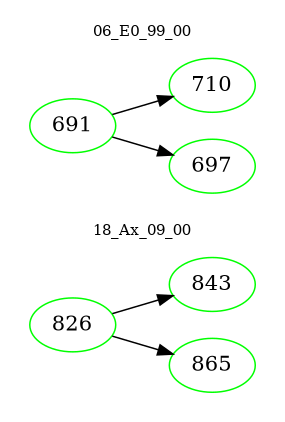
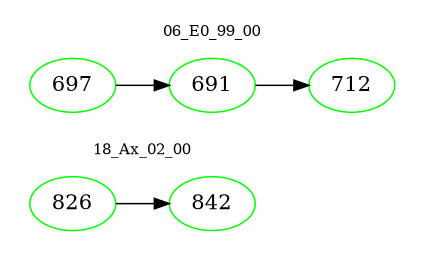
node "710": label "710" -> "712"
edge "691" -> "697": reversed
cluster "18_Ax_09_00": label "18_Ax_09_00" -> "18_Ax_02_00"
node "843": label "843" -> "842"
node "865": removed
